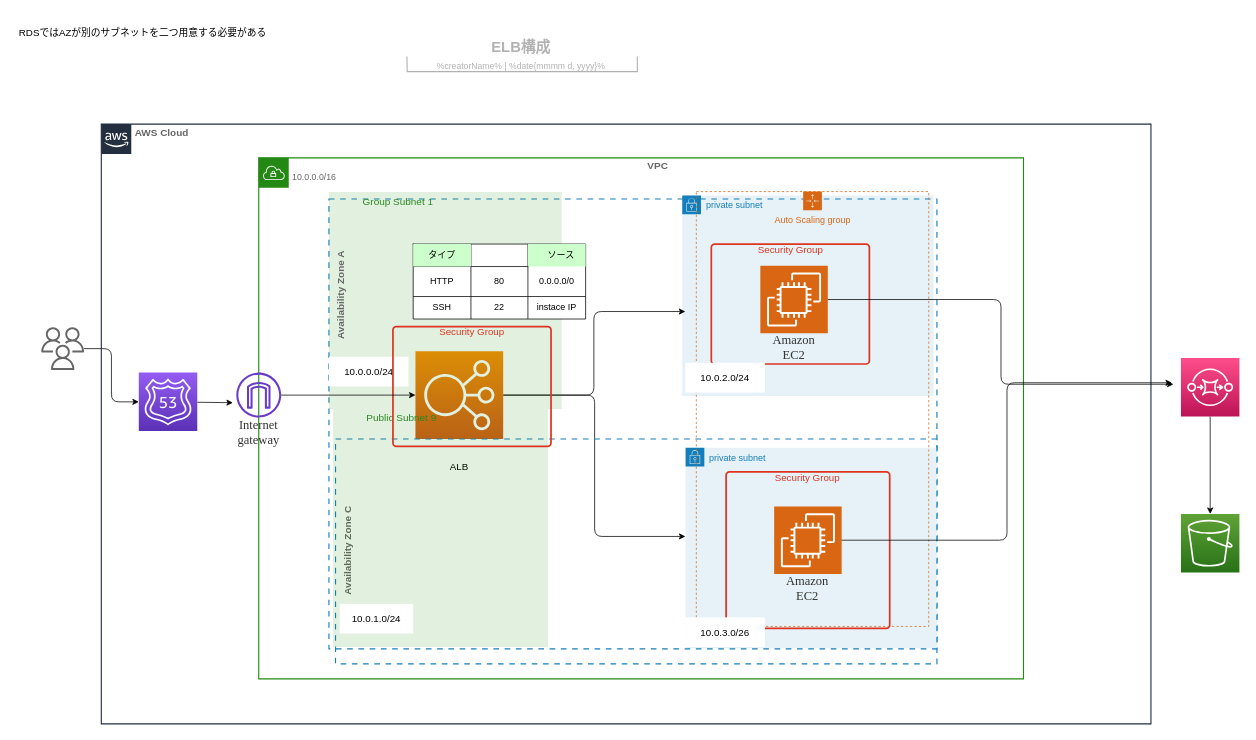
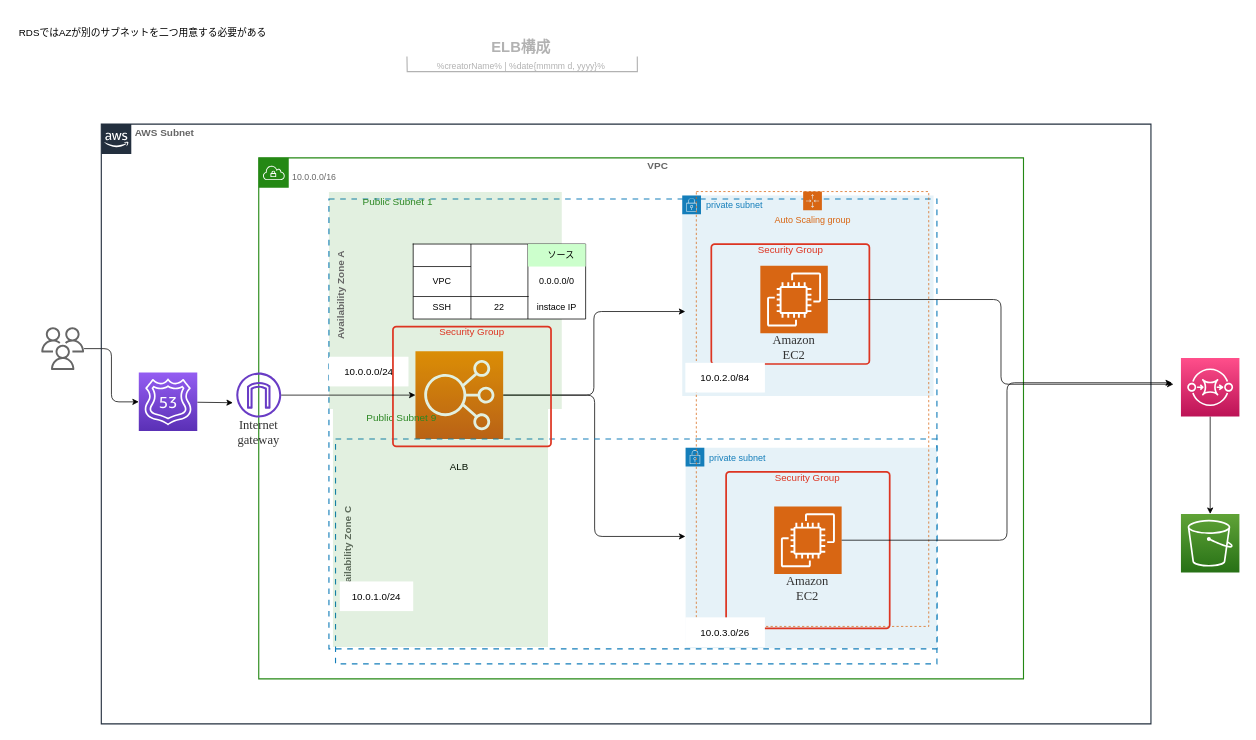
node "AWS Cloud": label "AWS Cloud" -> "AWS Subnet"
node "Group Subnet 1": label "Group Subnet 1" -> "Public Subnet 1"
node "タイプ": removed
node "HTTP": label "HTTP" -> "VPC"
node "80": removed
node "10.0.2.0/24": label "10.0.2.0/24" -> "10.0.2.0/84"
node "10.0.1.0/24": moved (376, 619) -> (376, 596)
